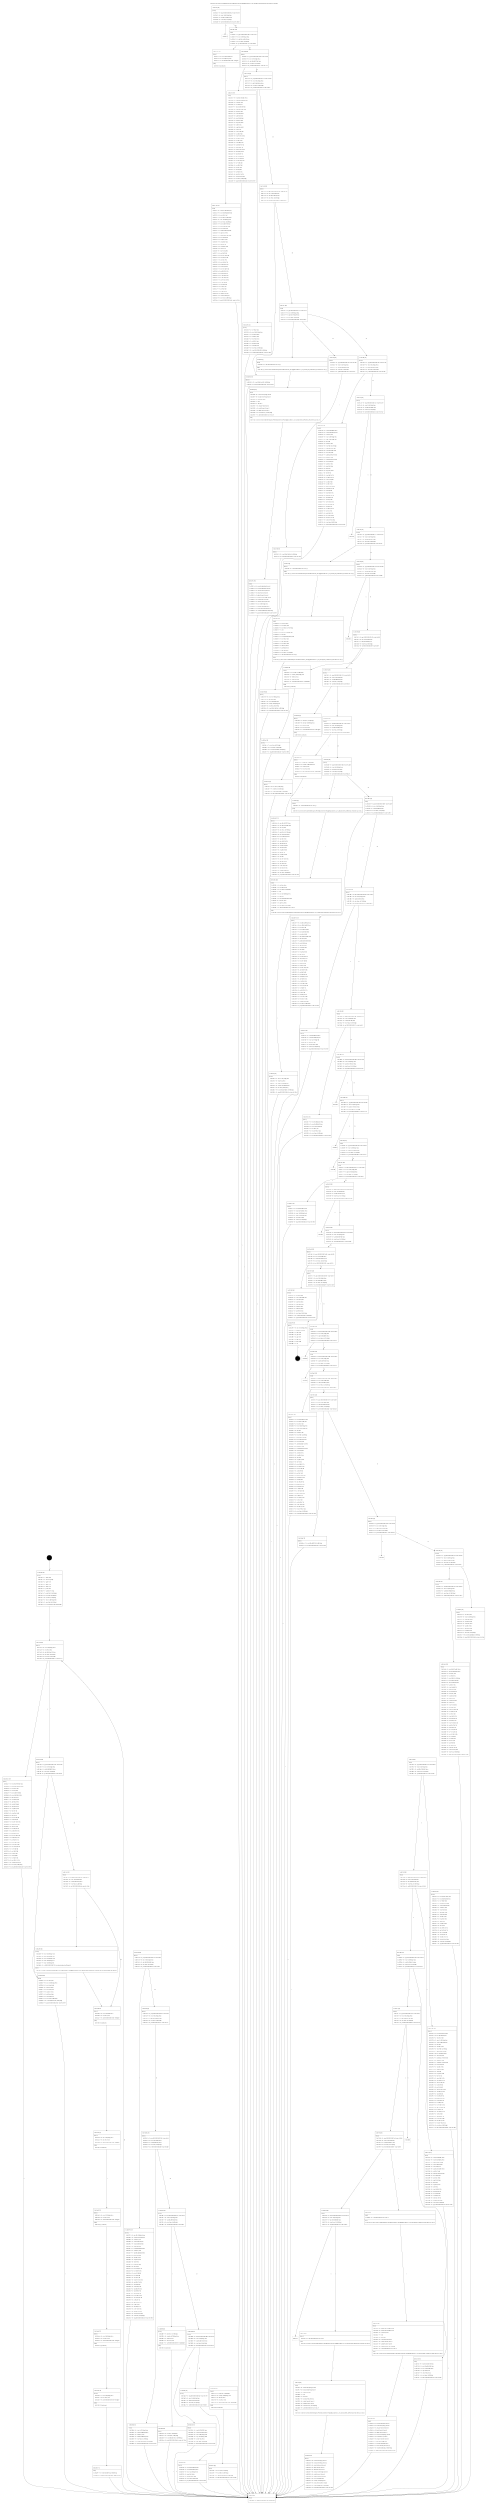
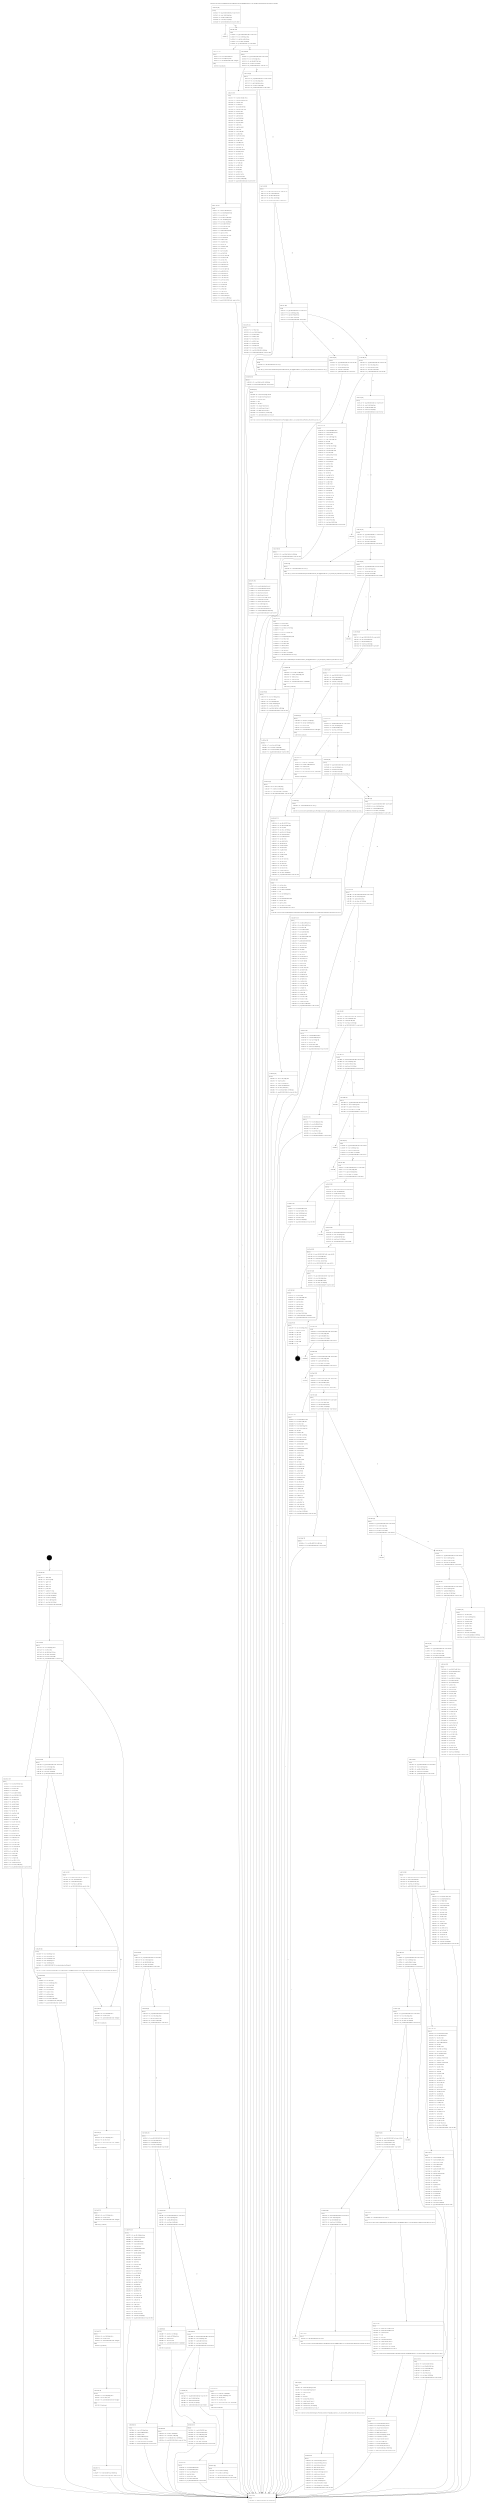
node "0x401f5c [28]": added
